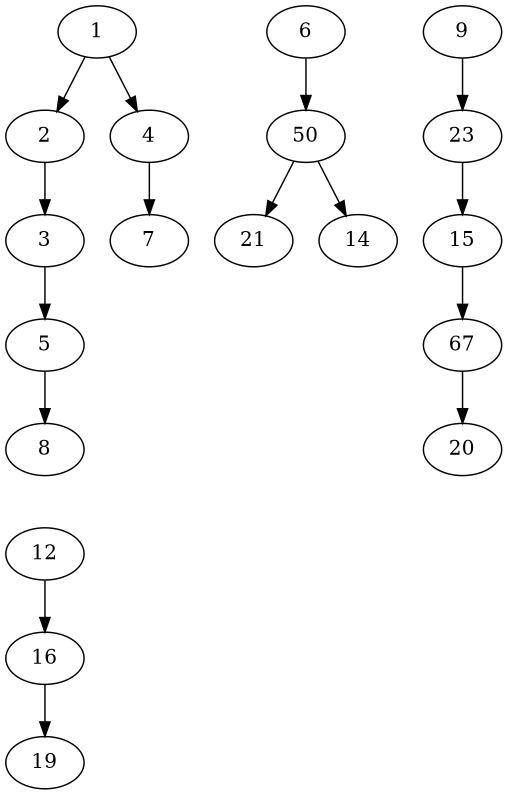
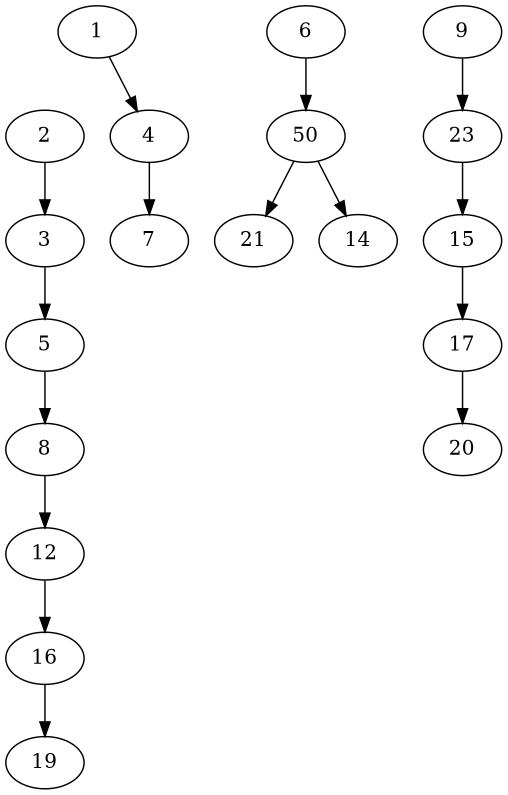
edge "1" -> "2": removed
node "67": label "67" -> "17"
edge "8" -> "12": added
